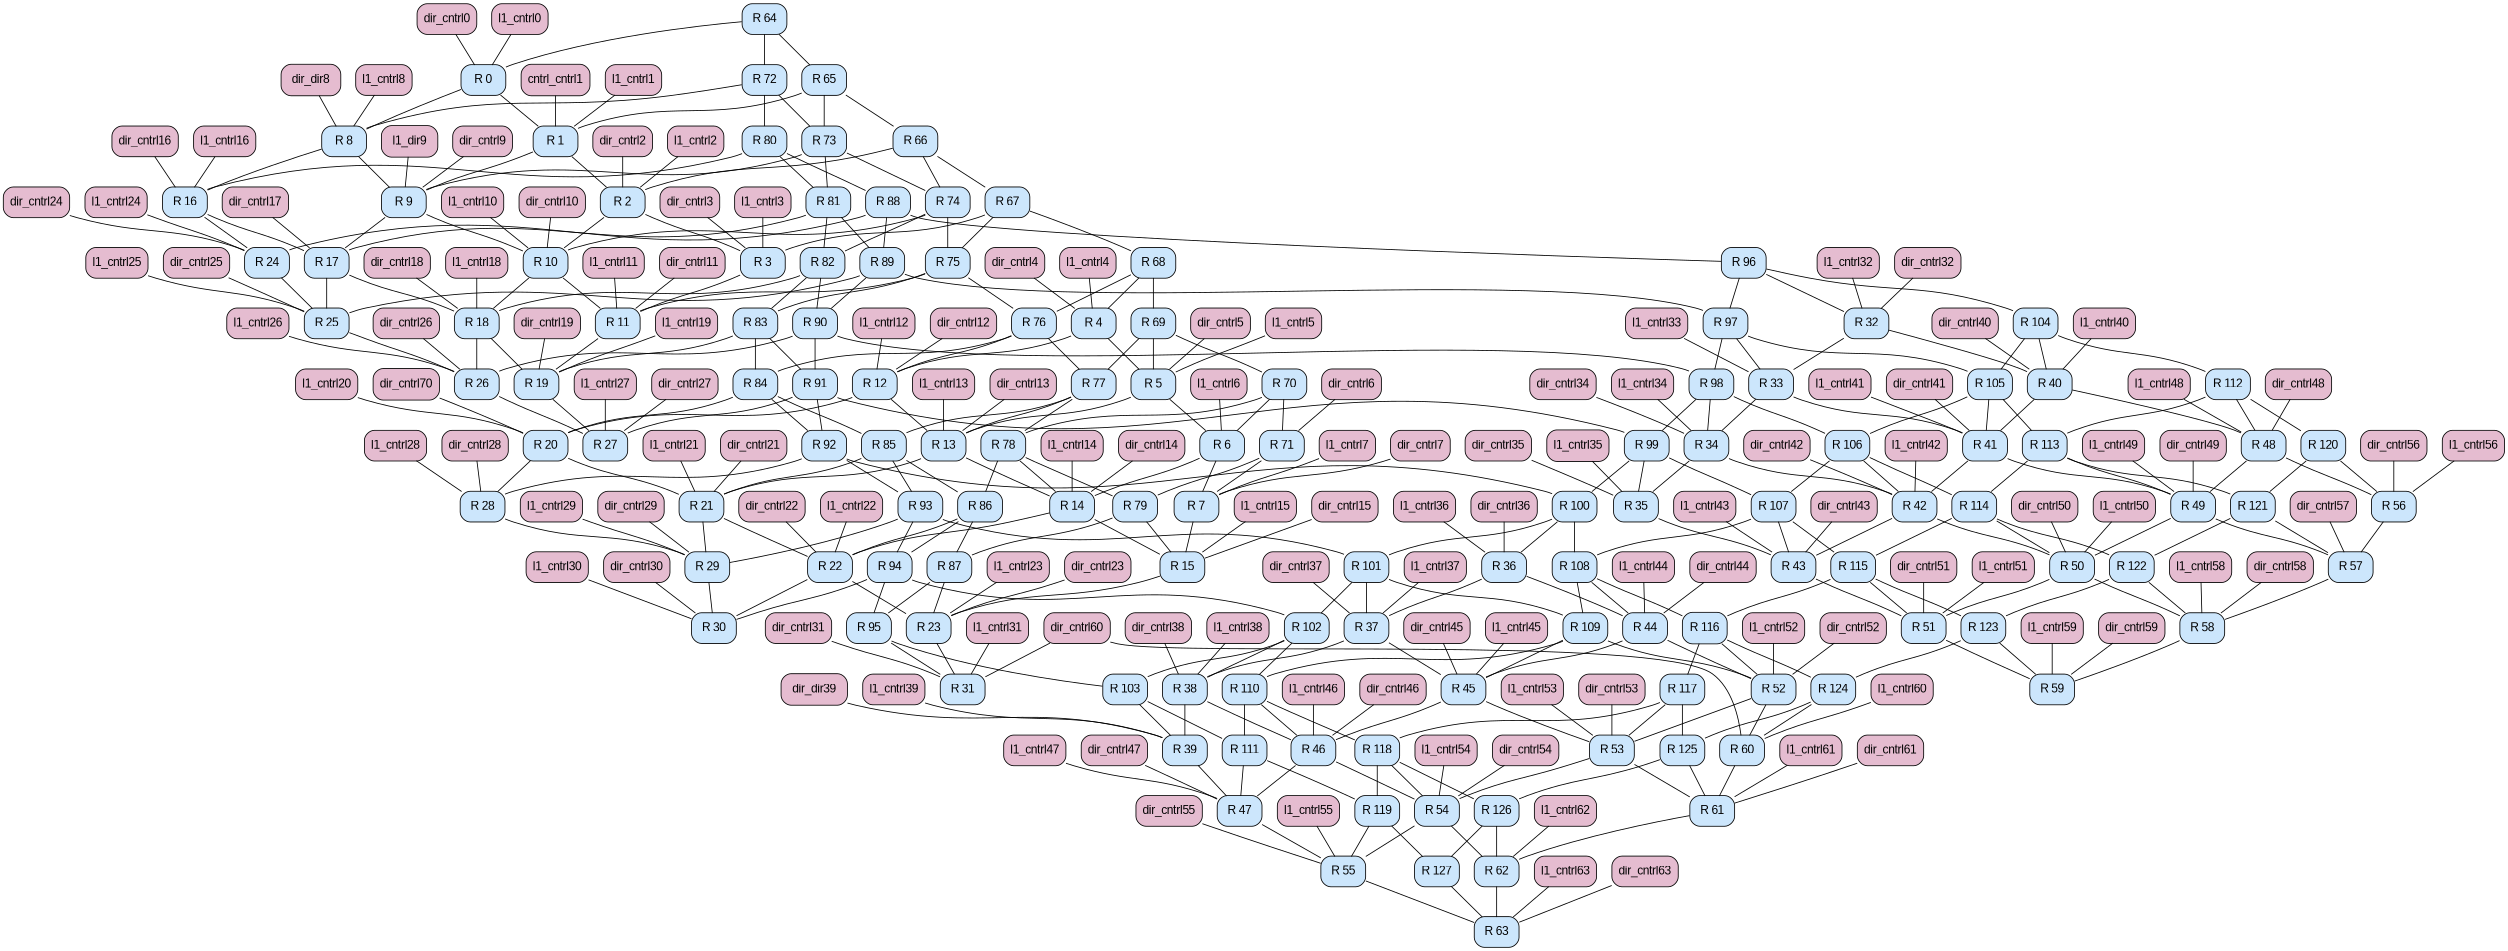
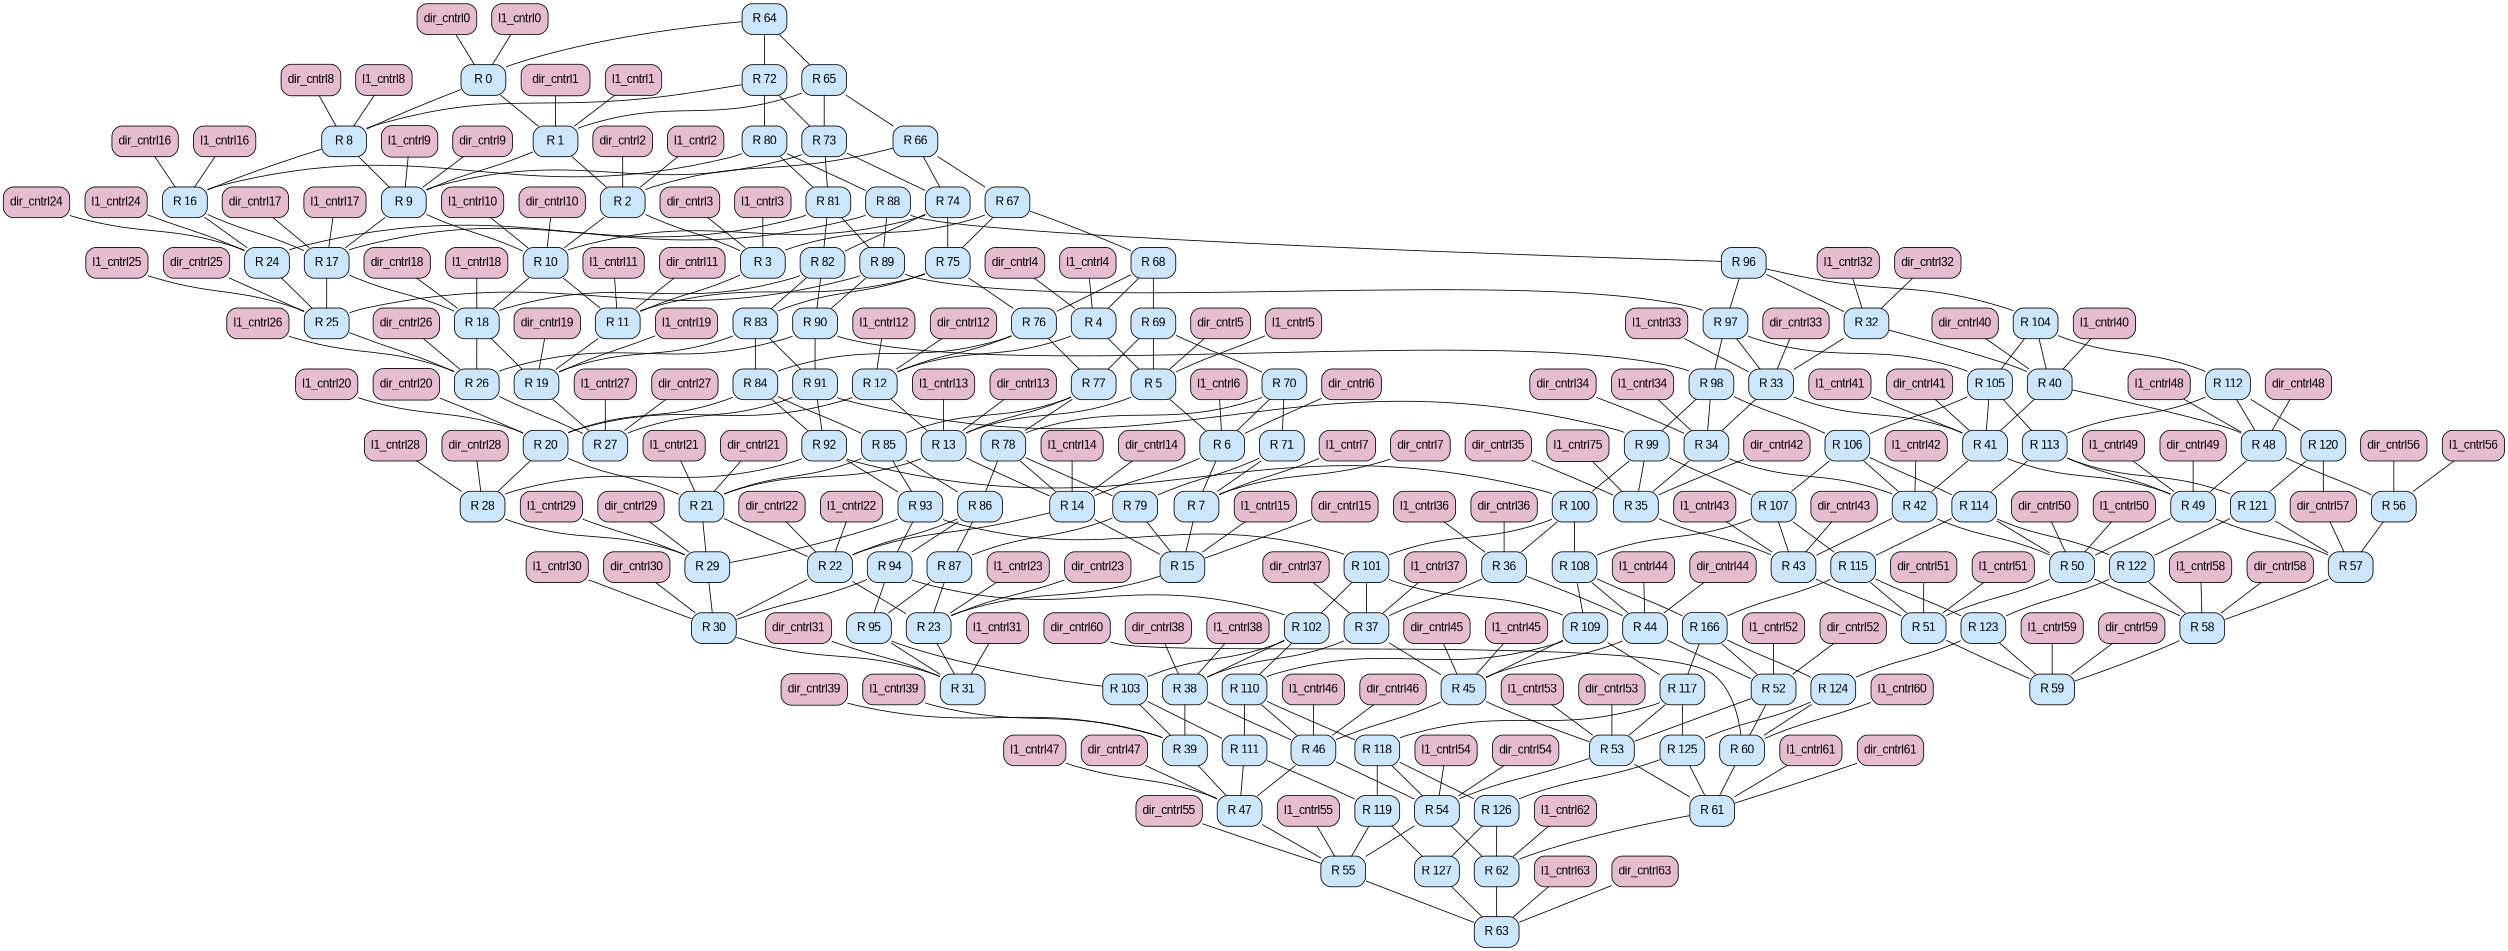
node "dir_dir8": label "dir_dir8" -> "dir_cntrl8"
node "cntrl_cntrl1": label "cntrl_cntrl1" -> "dir_cntrl1"
node "l1_dir9": label "l1_dir9" -> "l1_cntrl9"
node "l1_cntrl17": added
node "dir_cntrl33": added
node "dir_cntrl70": label "dir_cntrl70" -> "dir_cntrl20"
edge "dir_cntrl6" -- "R 71": now "dir_cntrl6" -- "R 6"
node "l1_cntrl35": label "l1_cntrl35" -> "l1_cntrl75"
edge "R 120" -- "R 56": now "R 120" -- "dir_cntrl57"
edge "dir_cntrl42" -- "R 42": now "dir_cntrl42" -- "R 35"
node "R 116": label "R 116" -> "R 166"
edge "dir_cntrl60" -- "R 31": now "R 30" -- "R 31"
edge "R 109" -- "R 52": now "R 109" -- "R 117"
node "dir_dir39": label "dir_dir39" -> "dir_cntrl39"
